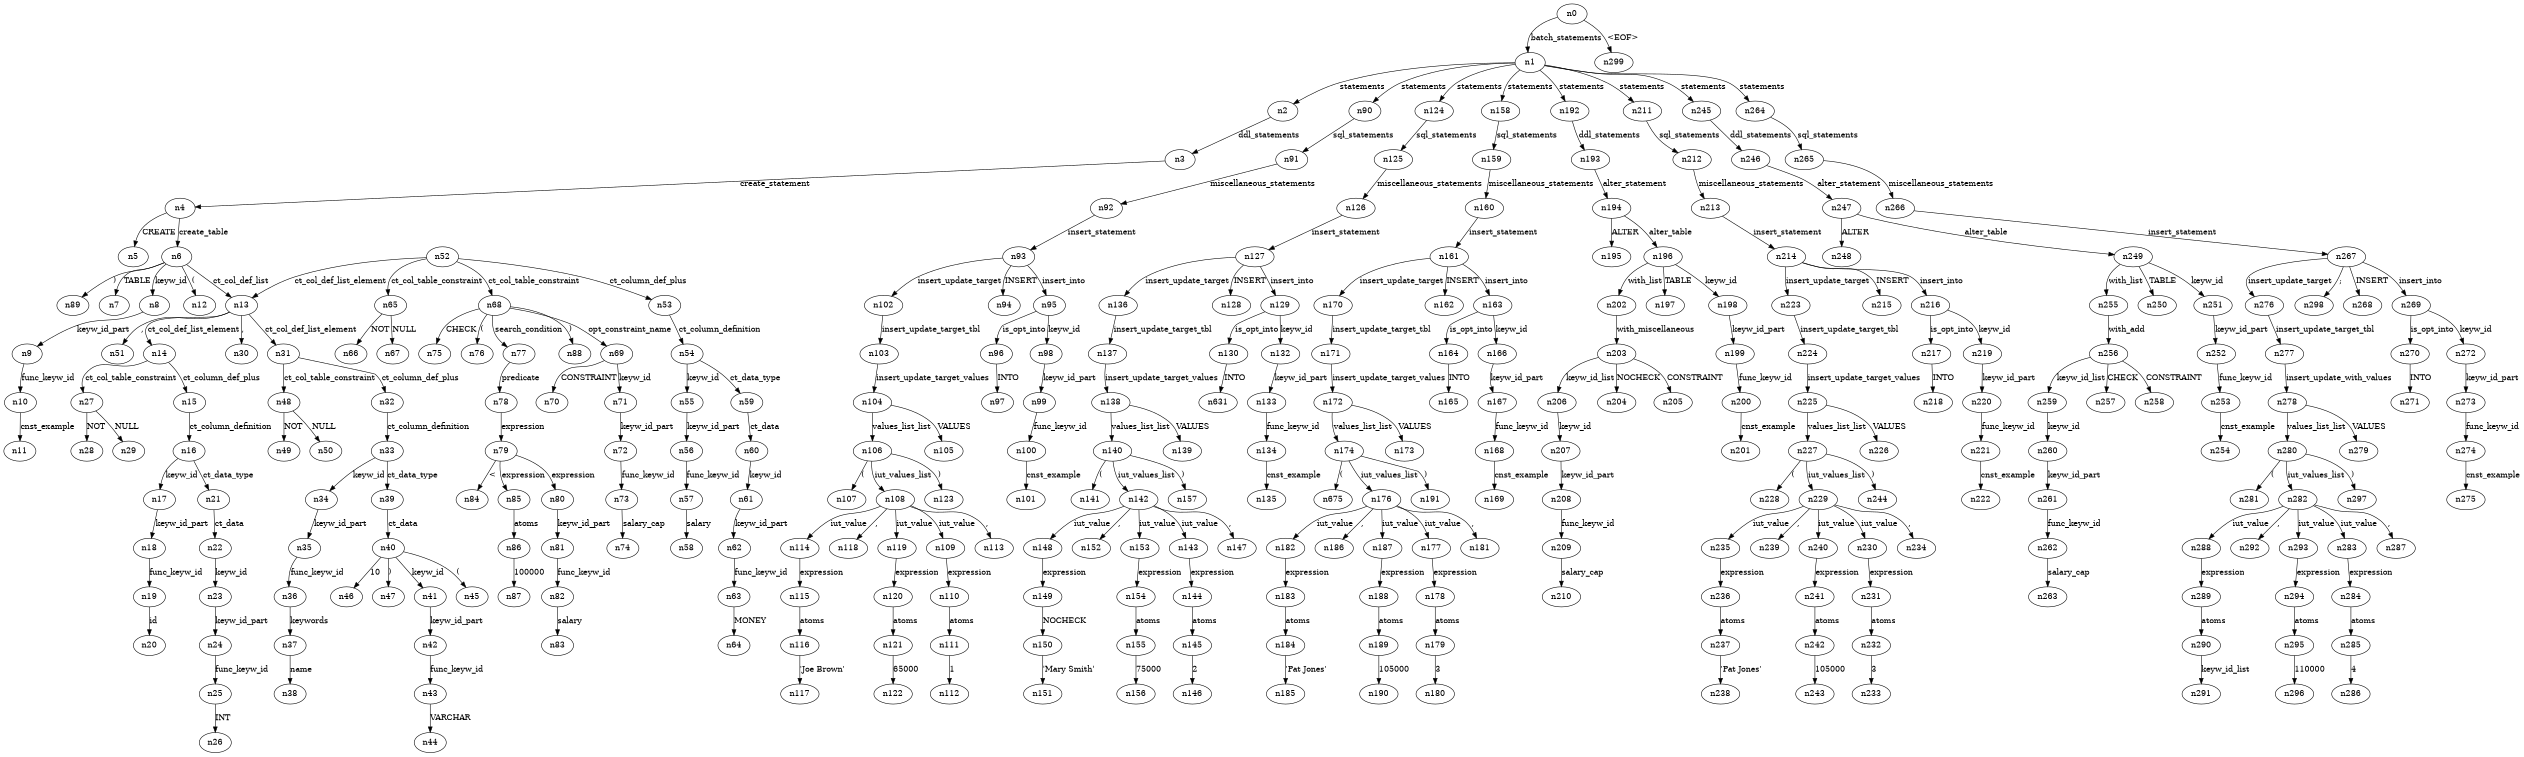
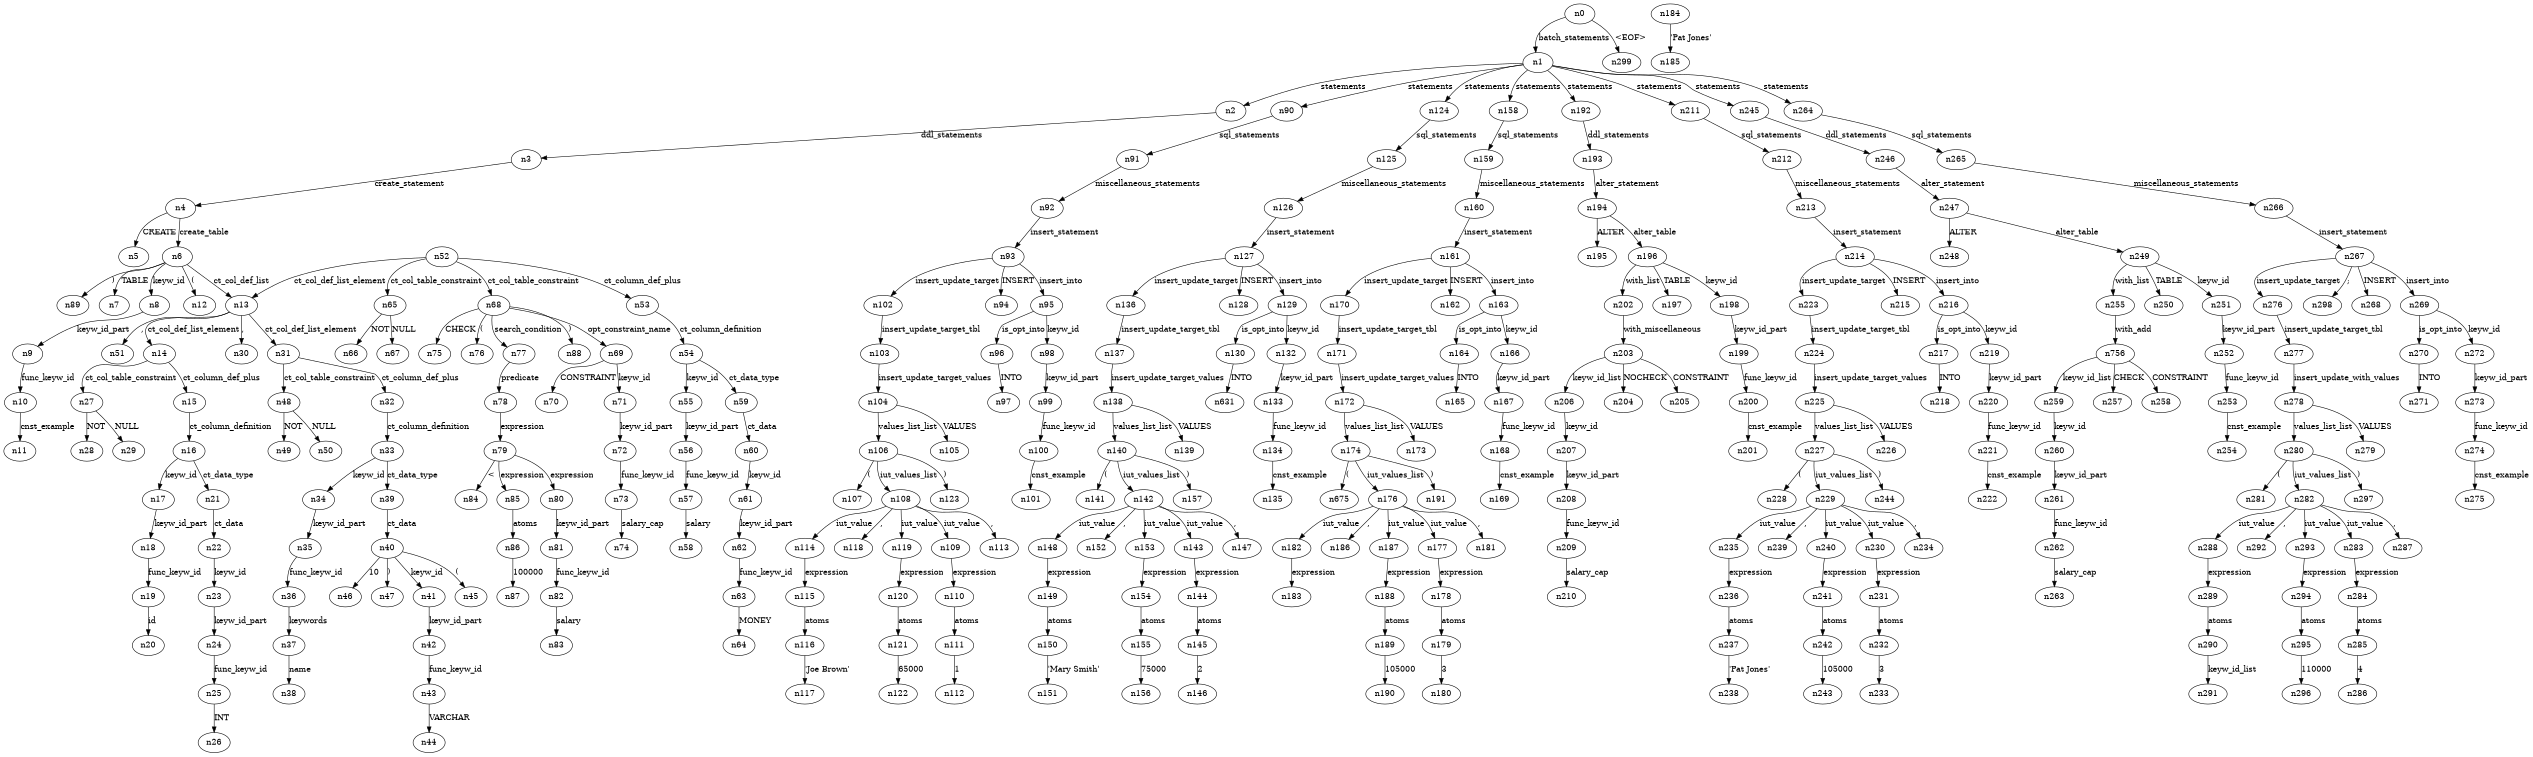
node "n256": label "n256" -> "n756"
edge "n183" -> "n184": removed, label "atoms"
edge "n149" -> "n150": label "NOCHECK" -> "atoms"
